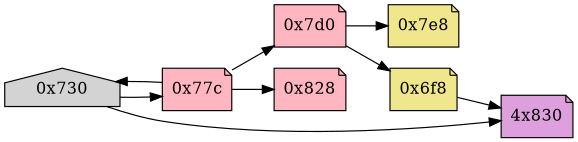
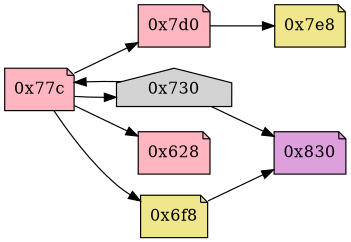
edge "0x7d0" -> "0x6f8": now "0x77c" -> "0x6f8"
node "0x828": label "0x828" -> "0x628"
node "4x830": label "4x830" -> "0x830"
